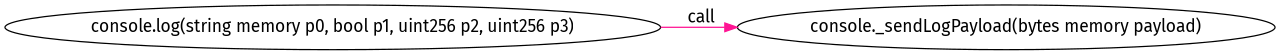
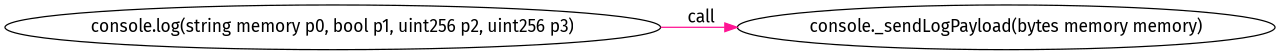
node "console._sendLogPayload(bytes memory payload)": label "console._sendLogPayload(bytes memory payload)" -> "console._sendLogPayload(bytes memory memory)"
